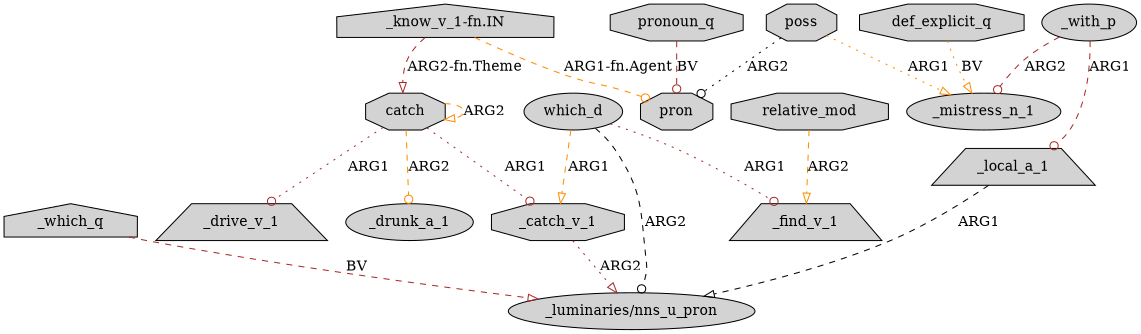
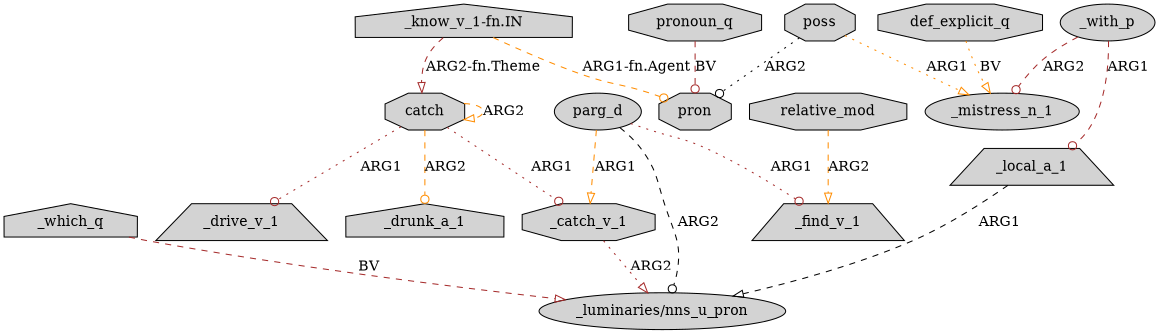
node "which_d": label "which_d" -> "parg_d"
node "_drunk_a_1": shape ellipse -> house
